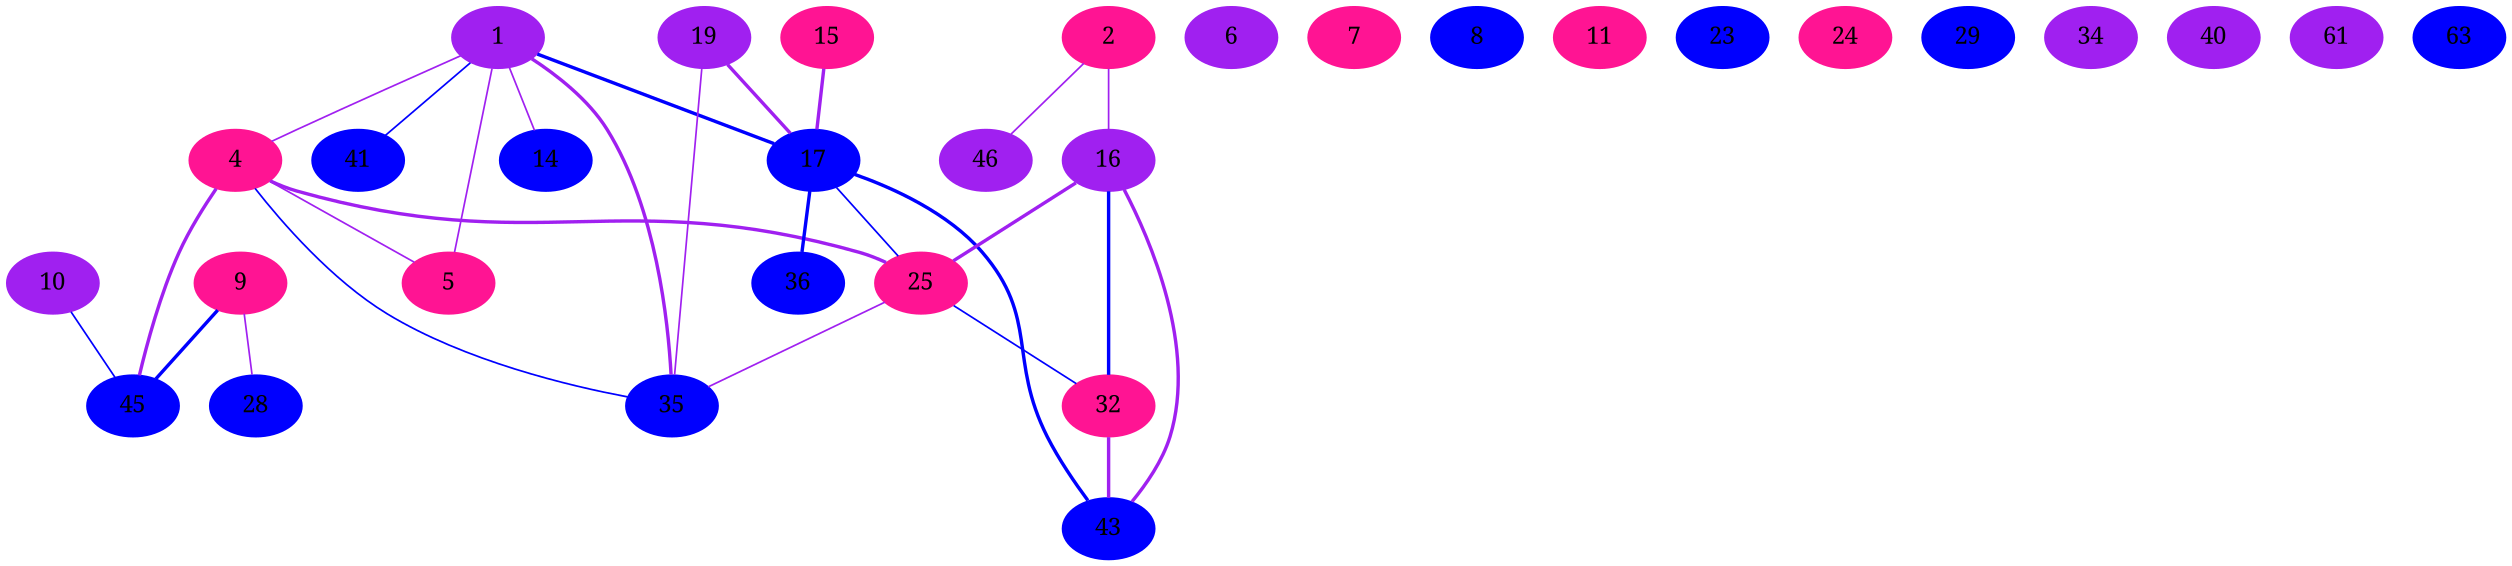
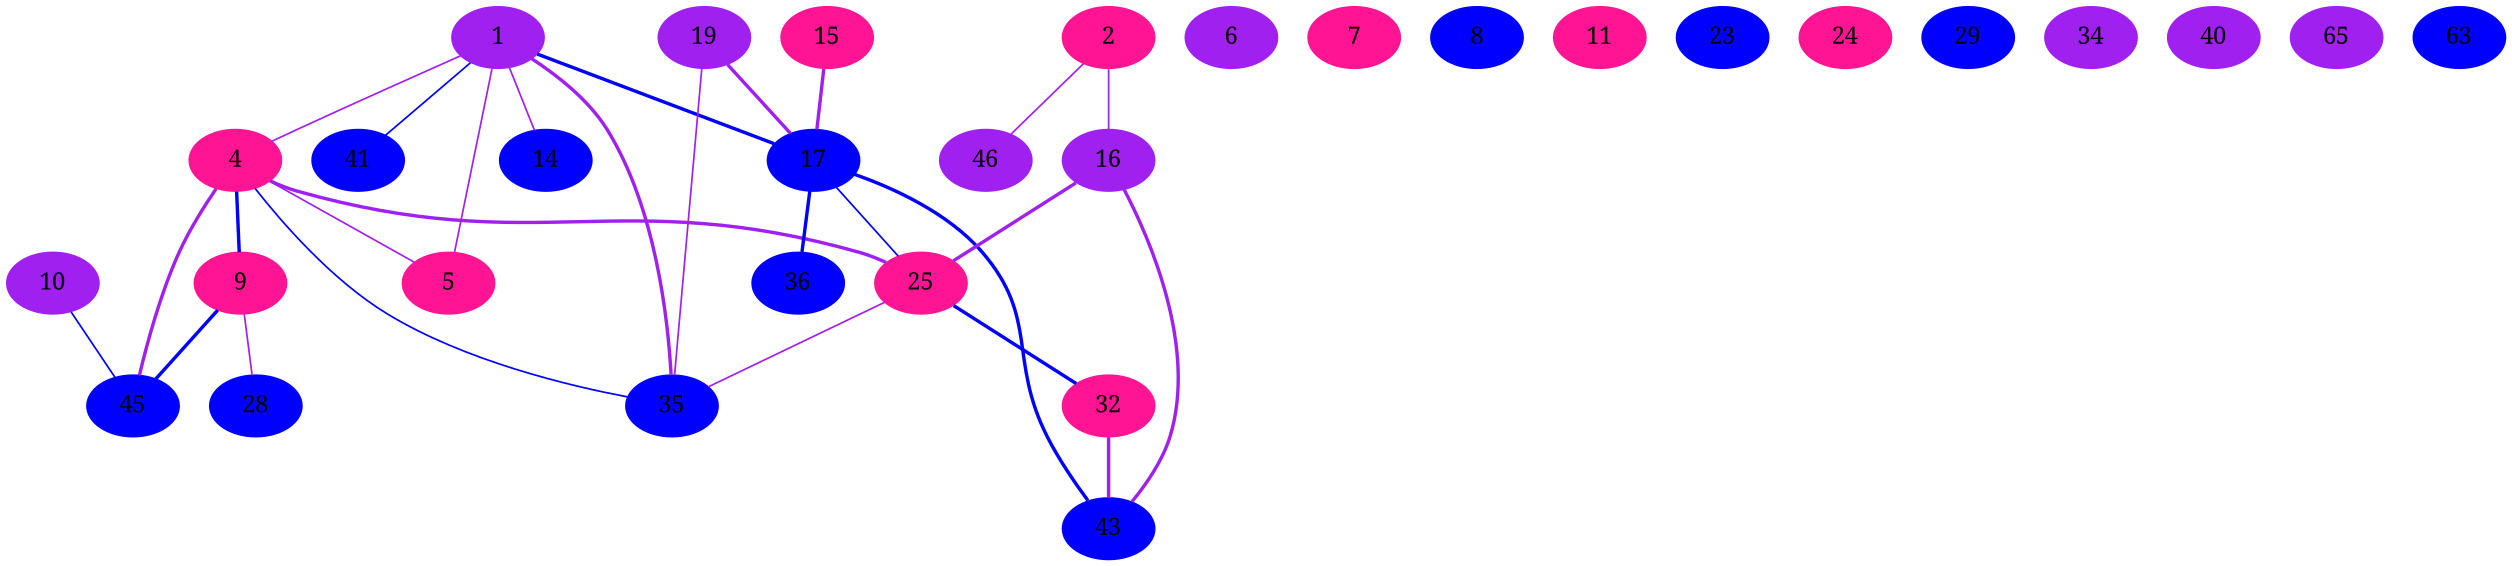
node "61": label "61" -> "65"
edge "4" -- "9": added
edge "16" -- "32": removed
edge "25" -- "32": style solid -> bold
